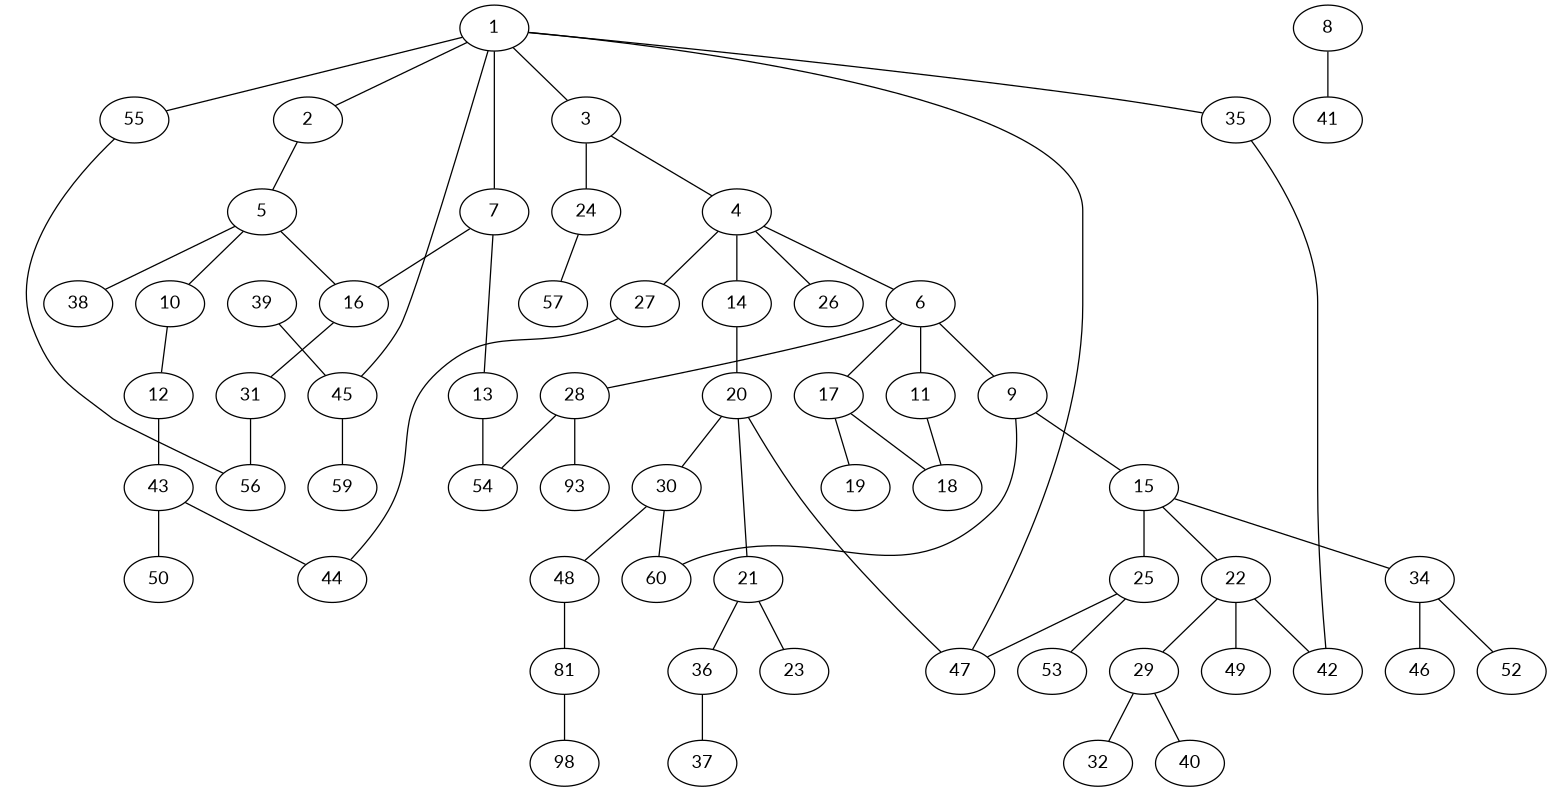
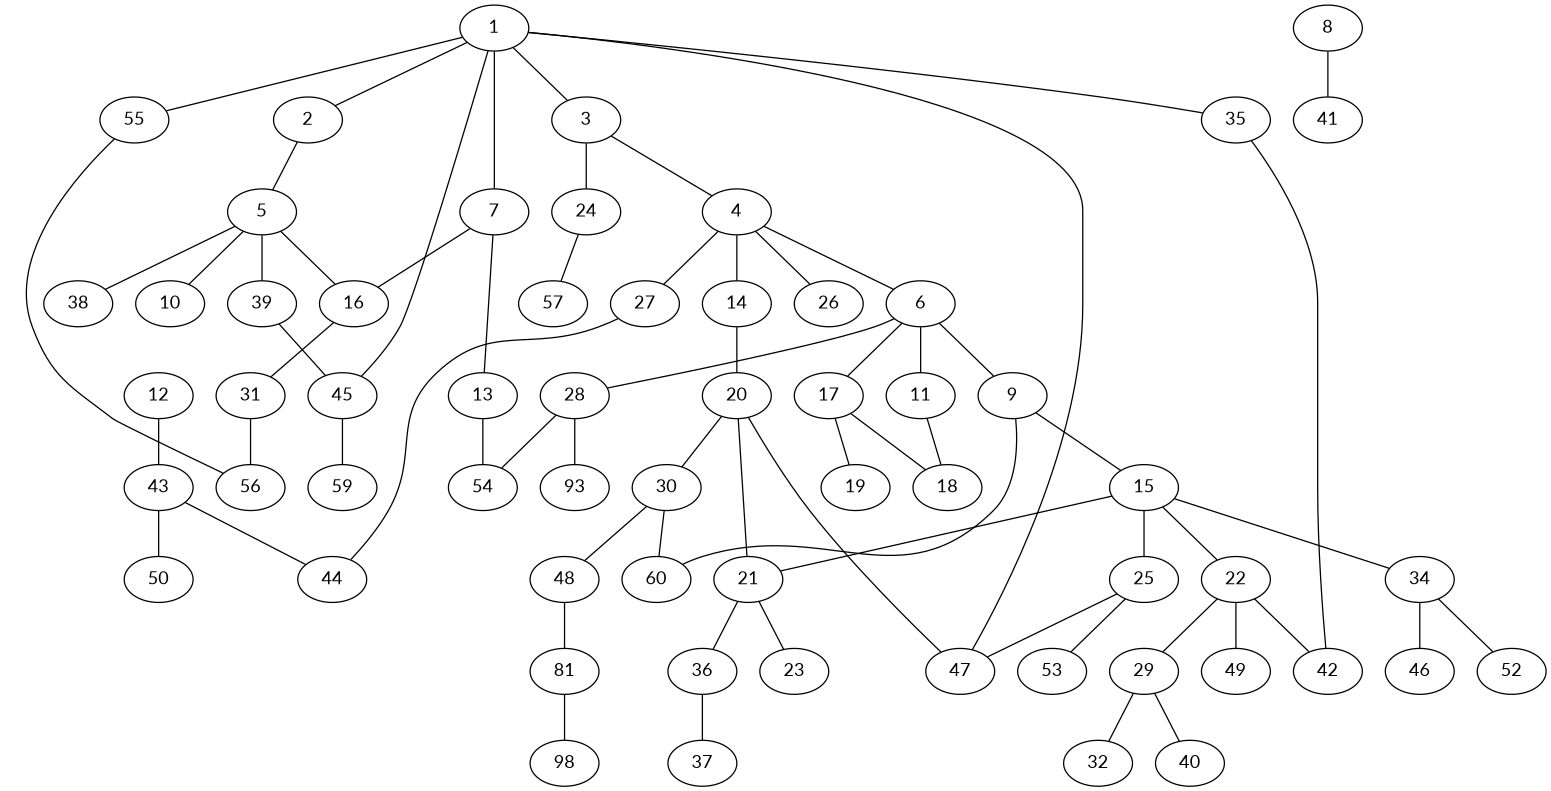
edge "5" -- "39": added
edge "10" -- "12": removed
edge "15" -- "21": added
